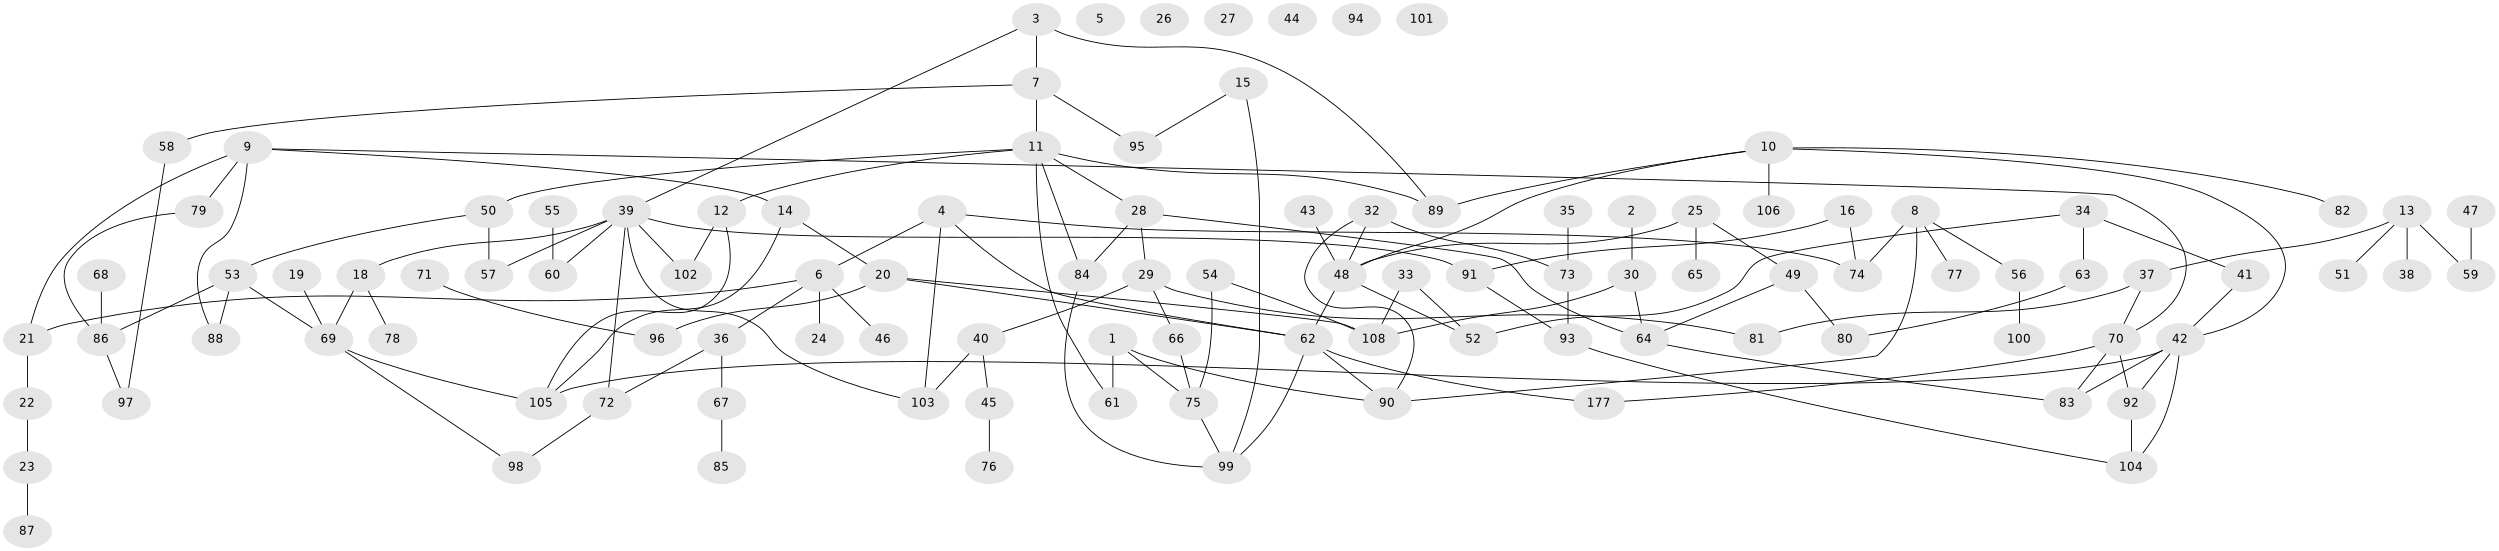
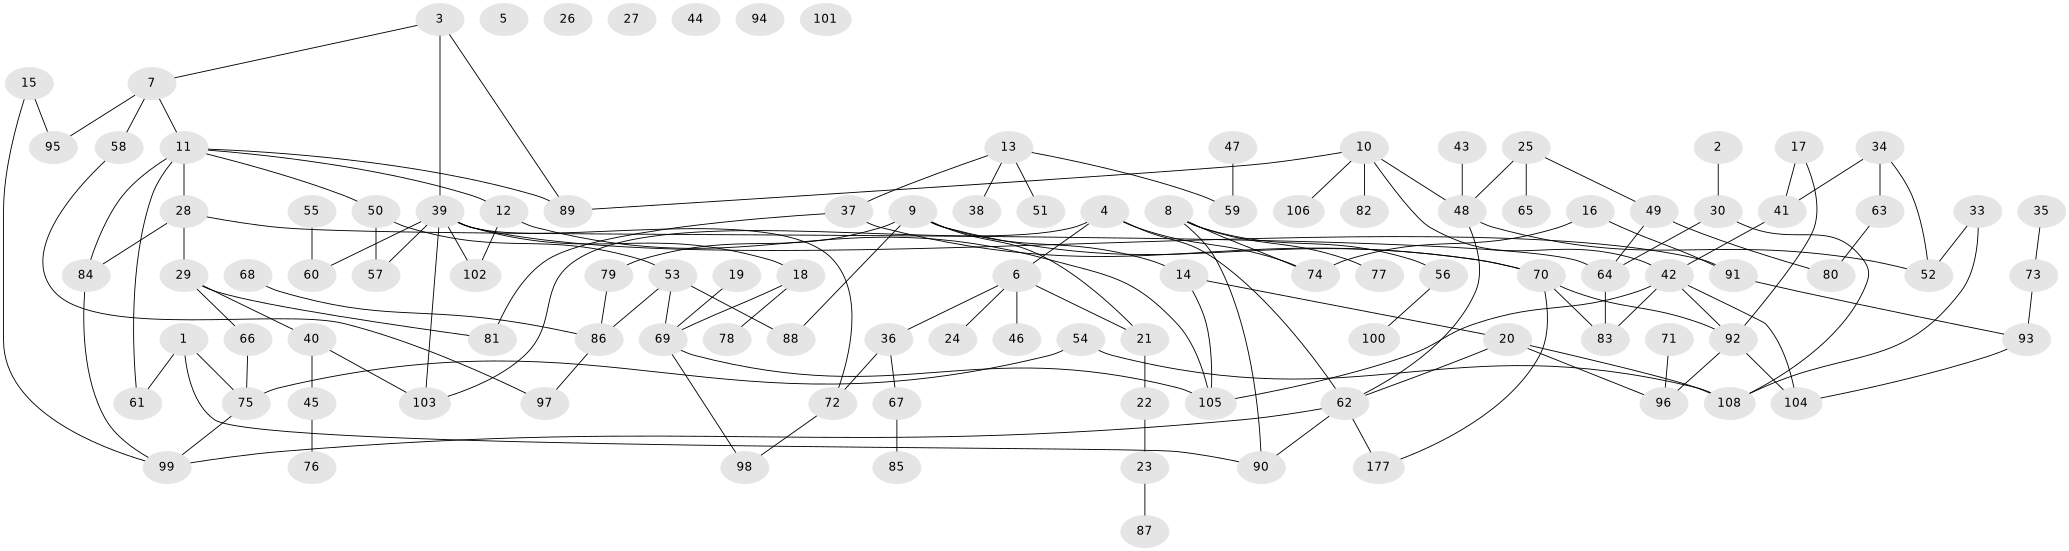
node "17": added
node "32": removed
edge "92" -- "96": added
